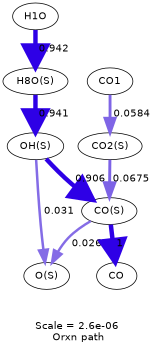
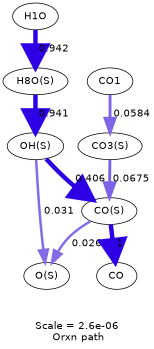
node "CO2(S)": label "CO2(S)" -> "CO3(S)"
edge "OH(S)" -> "CO(S)": label " 0.906" -> " 0.406"
